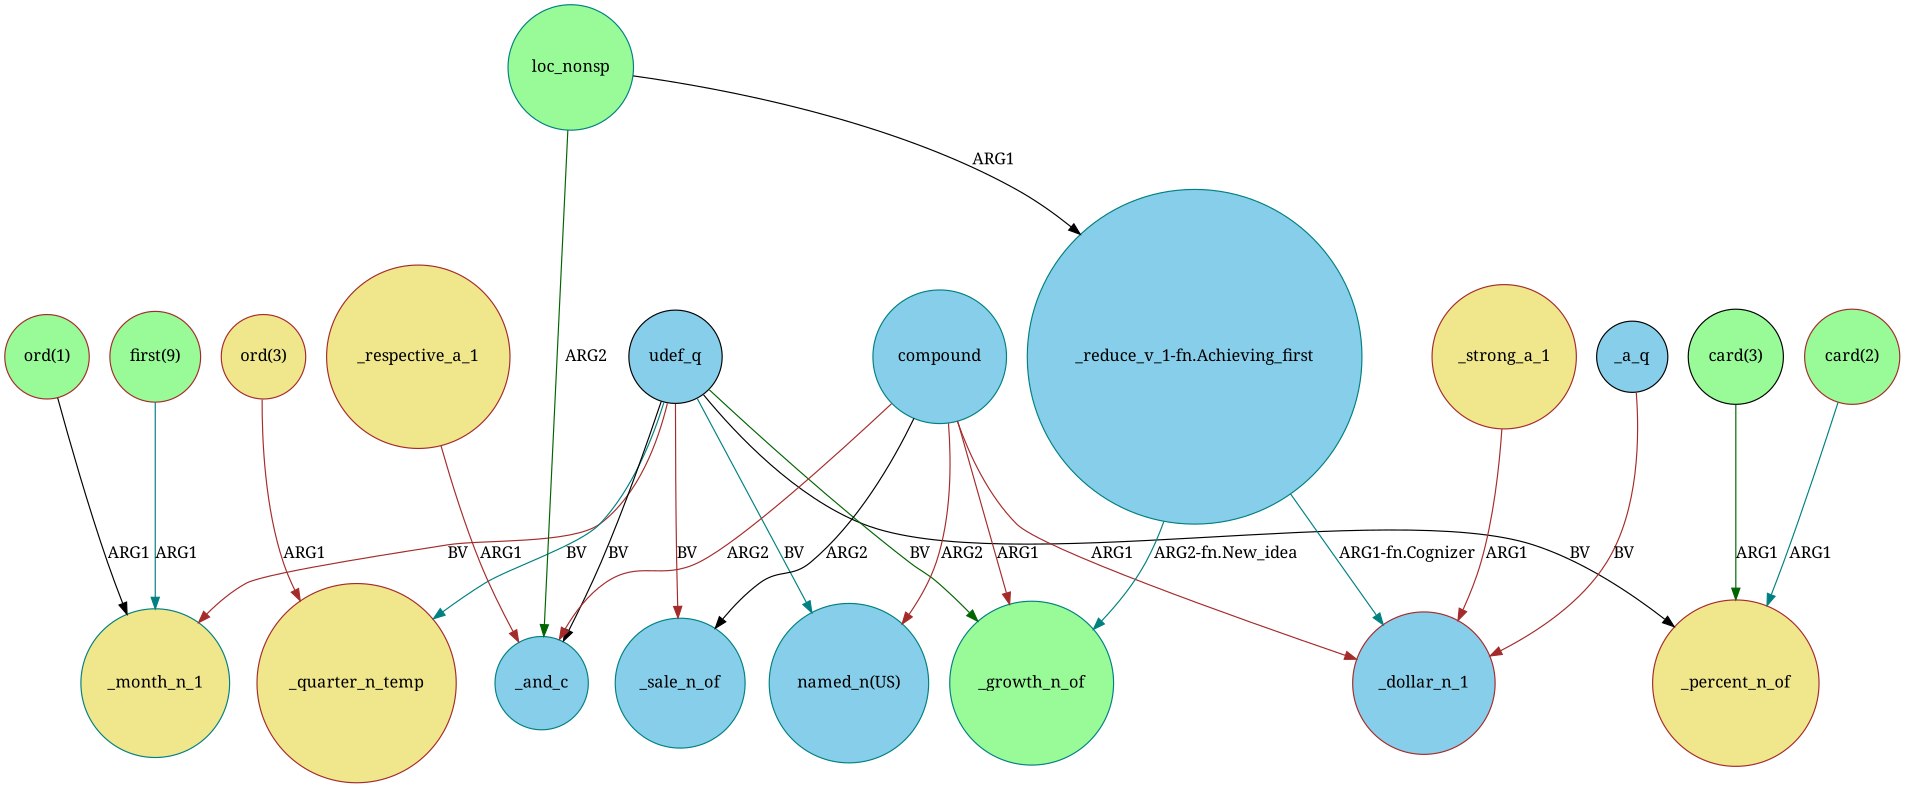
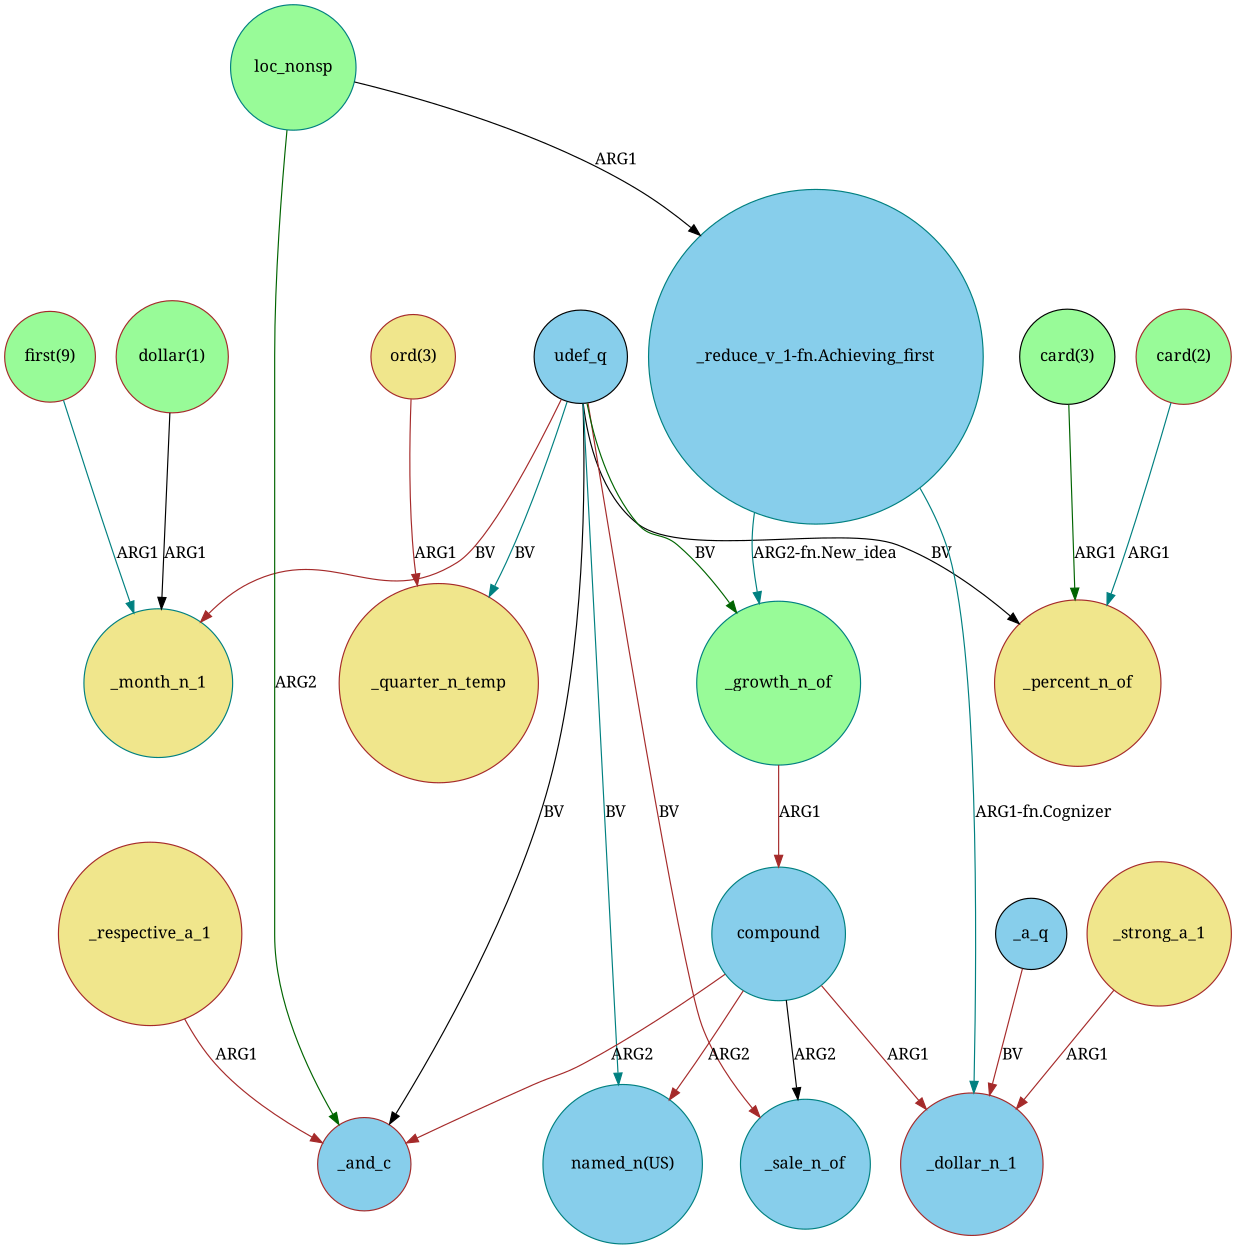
node "ord(1)": label "ord(1)" -> "dollar(1)"
edge "compound" -> "_growth_n_of": reversed
node "_and_c": color teal -> brown
